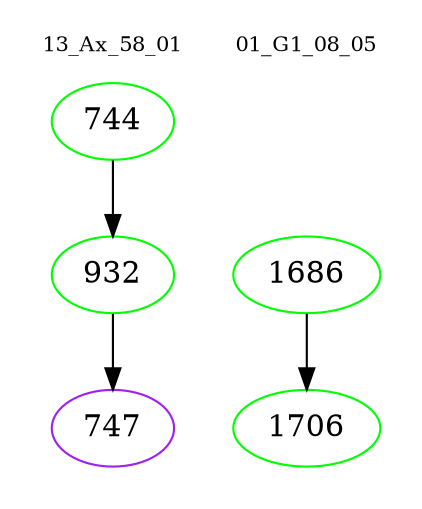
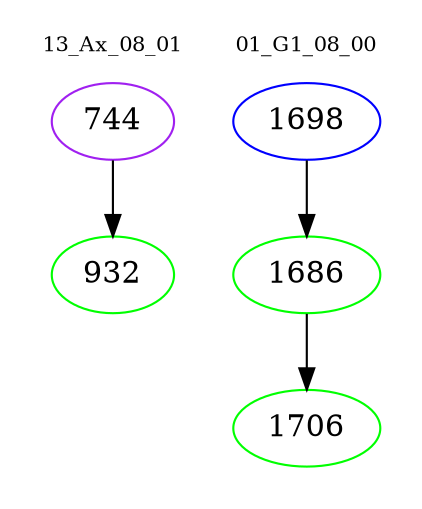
cluster "13_Ax_58_01": label "13_Ax_58_01" -> "13_Ax_08_01"
cluster "01_G1_08_05": label "01_G1_08_05" -> "01_G1_08_00"
node "744": color green -> purple
node "1698": added
node "747": removed
